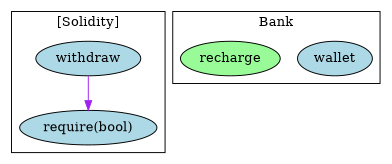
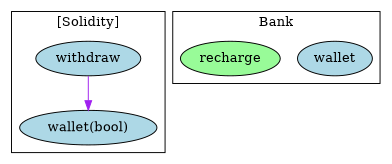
node "require(bool)": label "require(bool)" -> "wallet(bool)"
